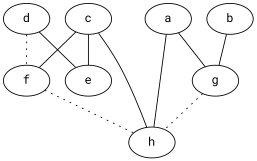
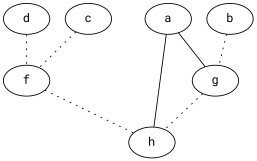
edge "c" -- "f": style solid -> dotted
edge "b" -- "g": style solid -> dotted
edge "c" -- "h": removed
node "e": removed
